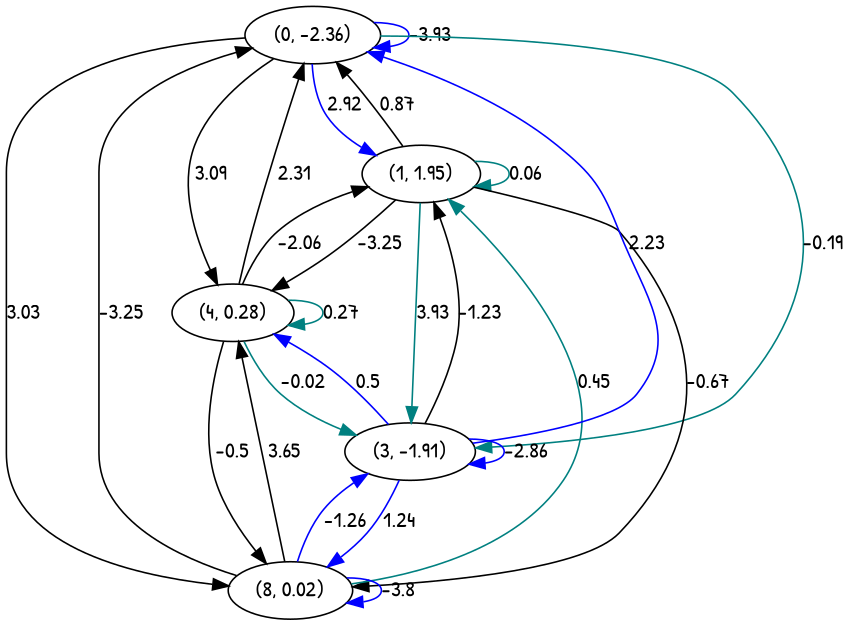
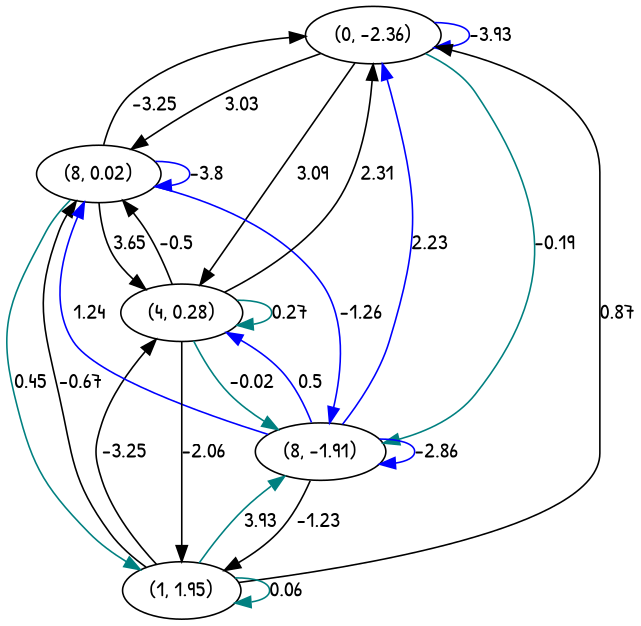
edge "(0, -2.36)" -> "(1, 1.95)": removed, label "2.92"
node "(3, -1.91)": label "(3, -1.91)" -> "(8, -1.91)"
